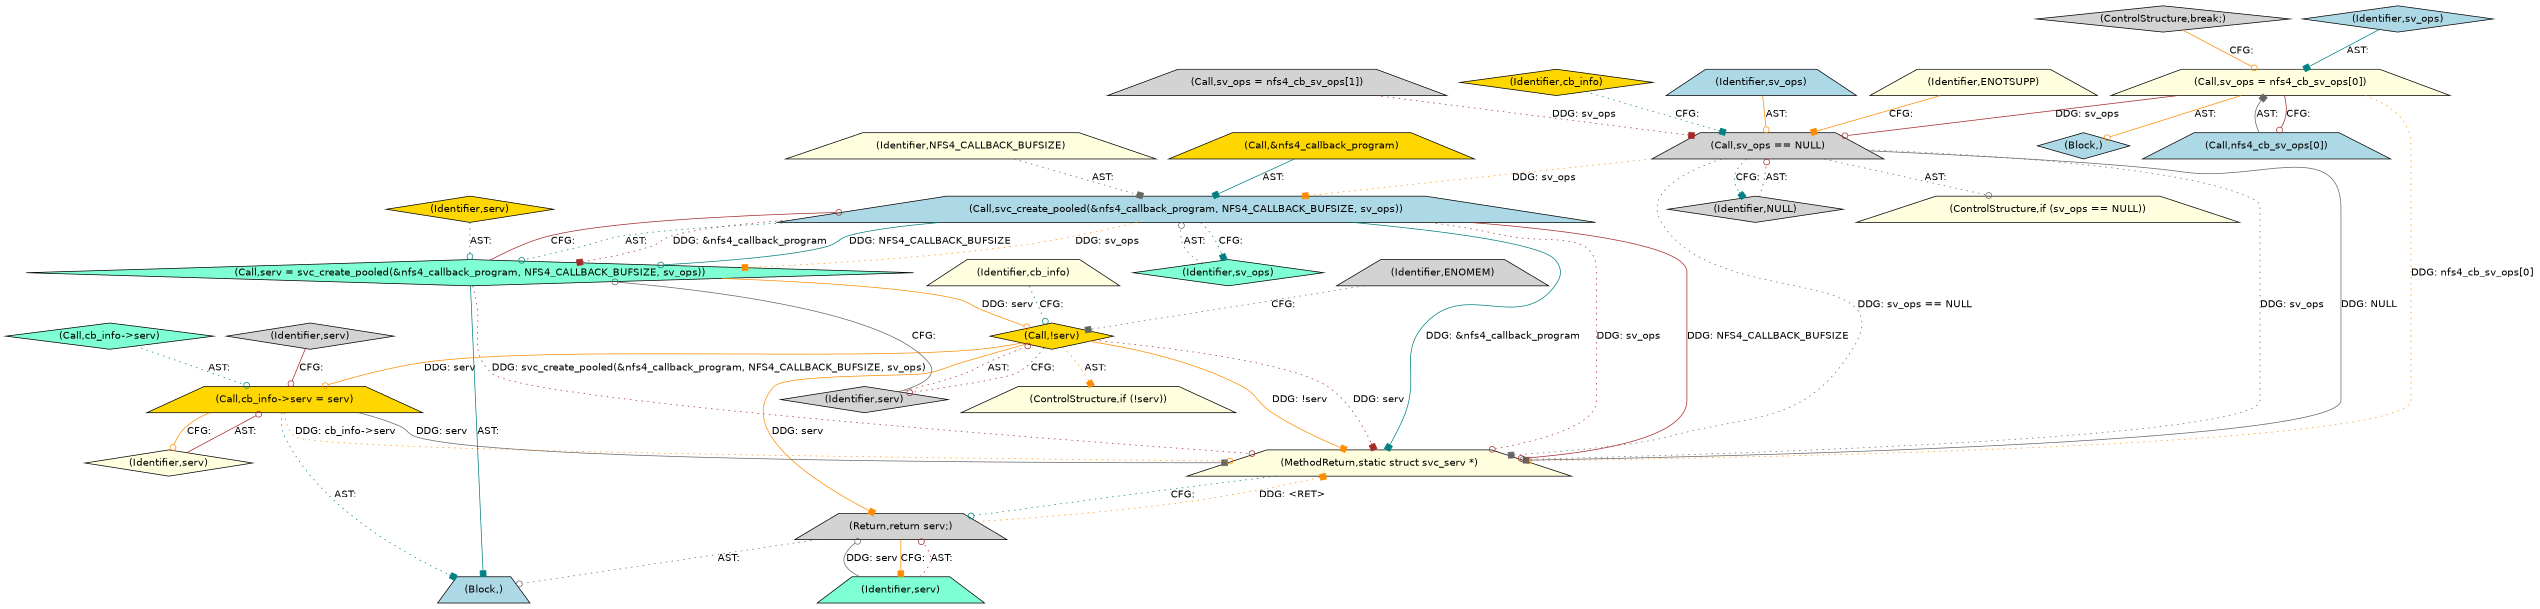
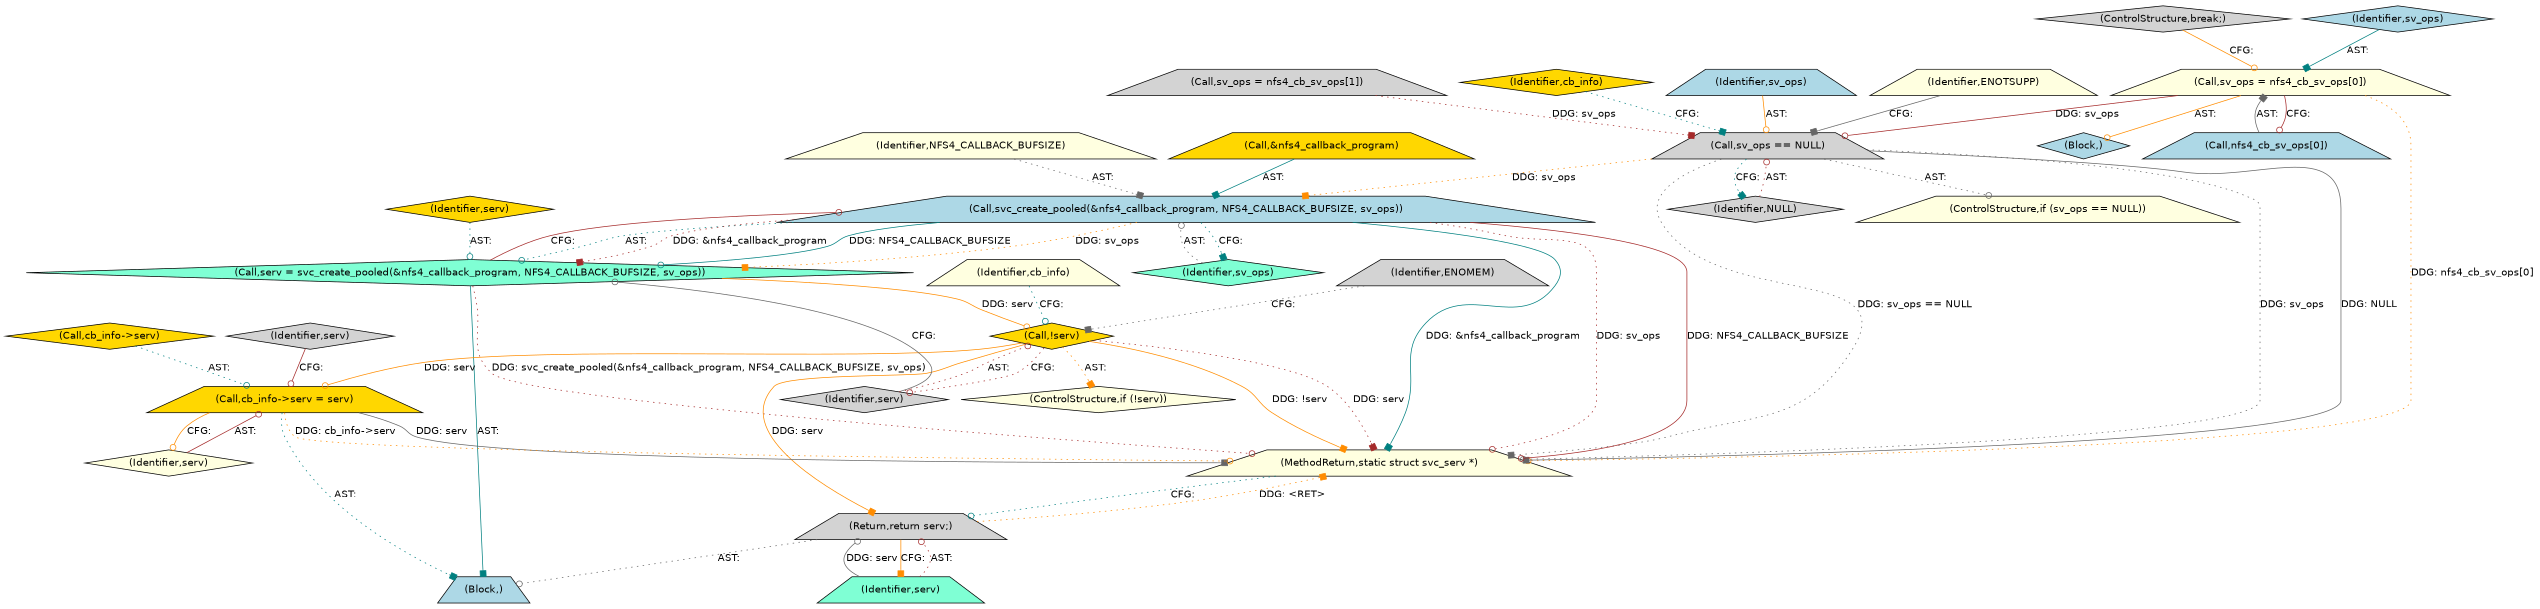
edge "(Identifier,ENOTSUPP)" -> "(Call,sv_ops == NULL)": color darkorange -> gray40
node "(Call,cb_info->serv)": fillcolor aquamarine -> gold
node "(ControlStructure,if (!serv))": shape trapezium -> diamond
